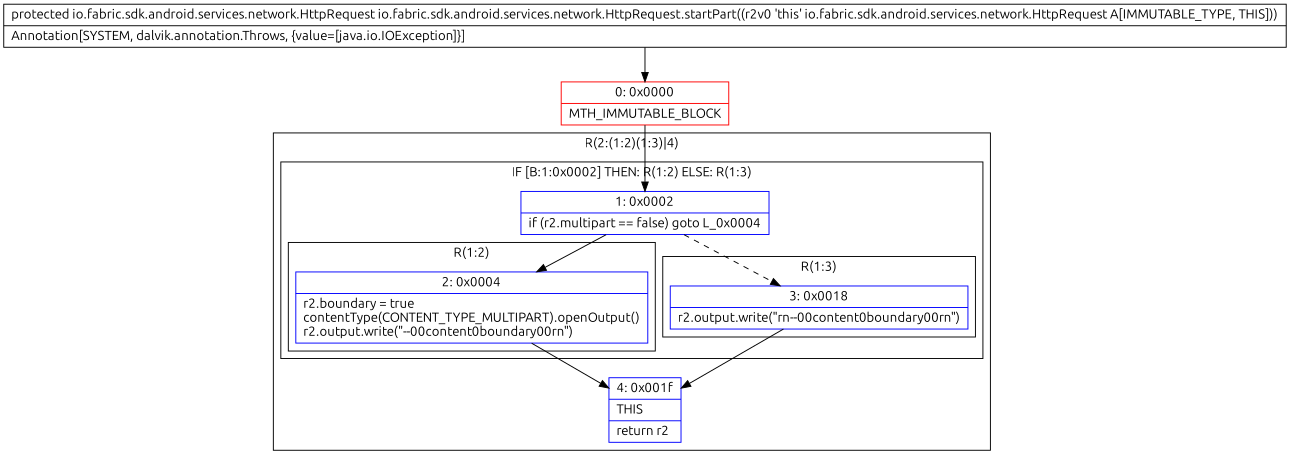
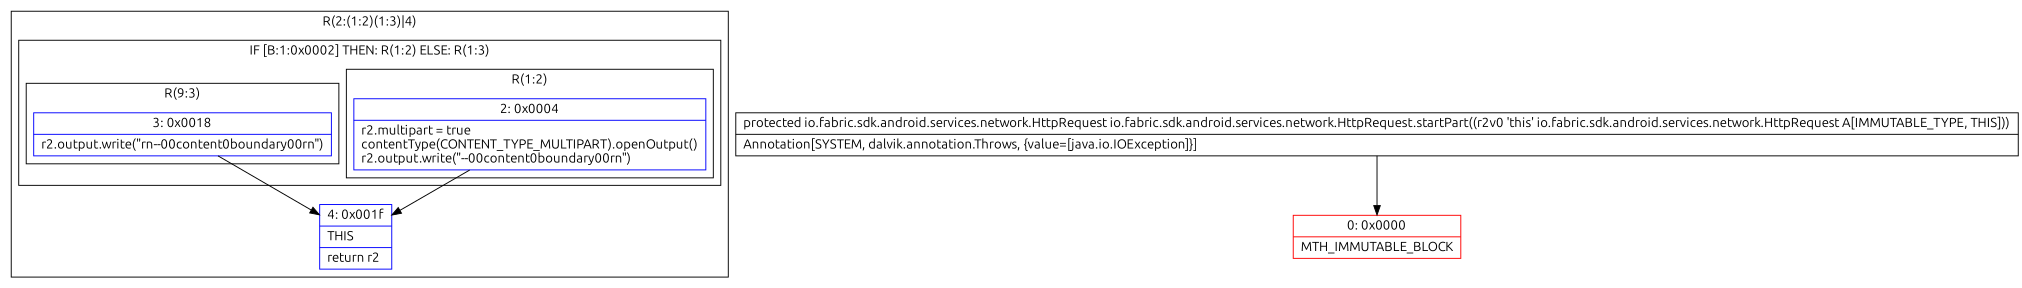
node "1: 0x0002": removed
cluster "R(1:3)": label "R(1:3)" -> "R(9:3)"
node "2: 0x0004": text "r2.boundary = true" -> "r2.multipart = true"
